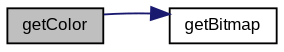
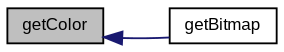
edge "getColor" -> "getBitmap": reversed
